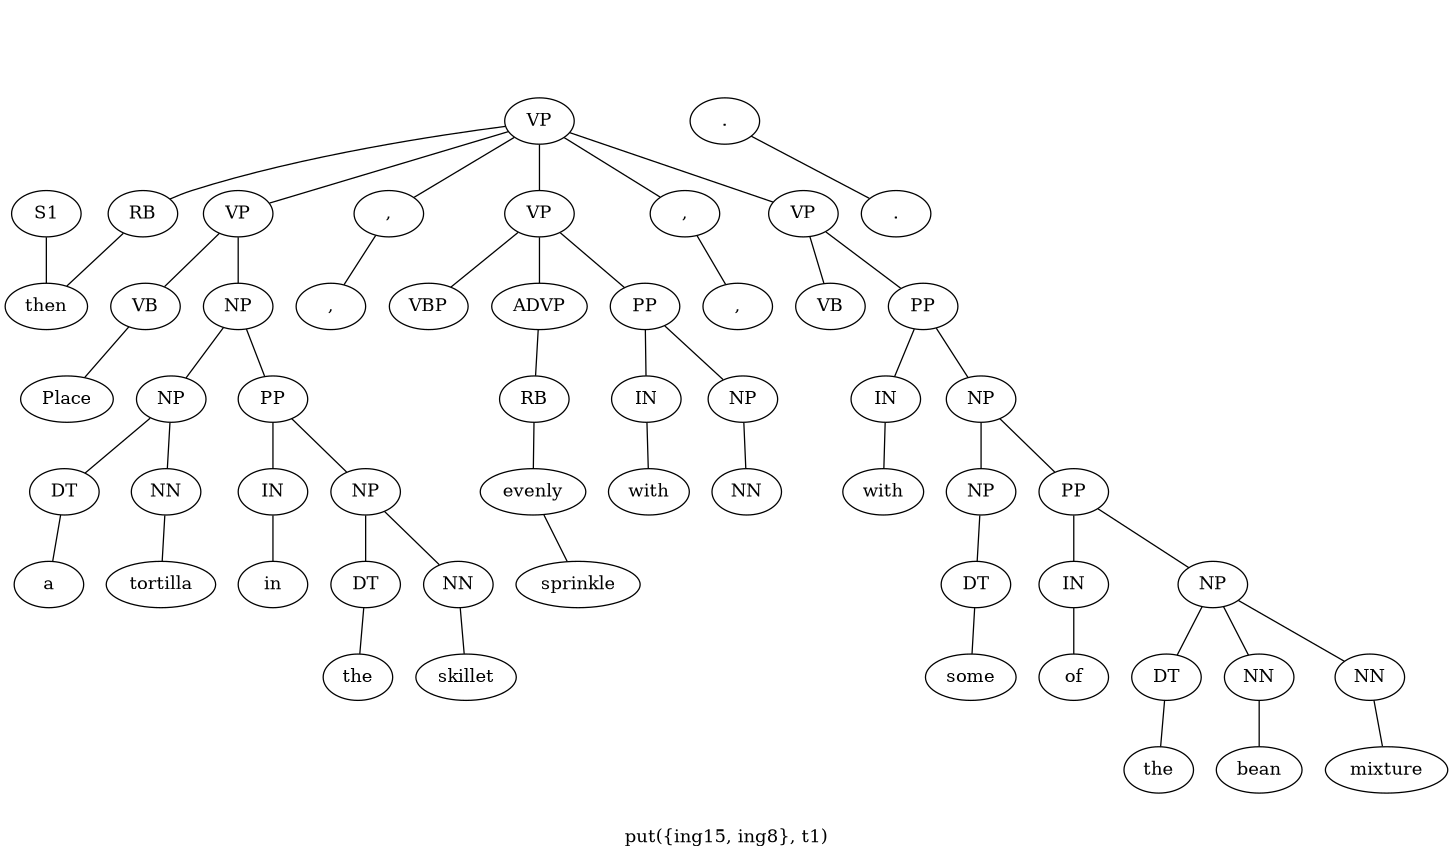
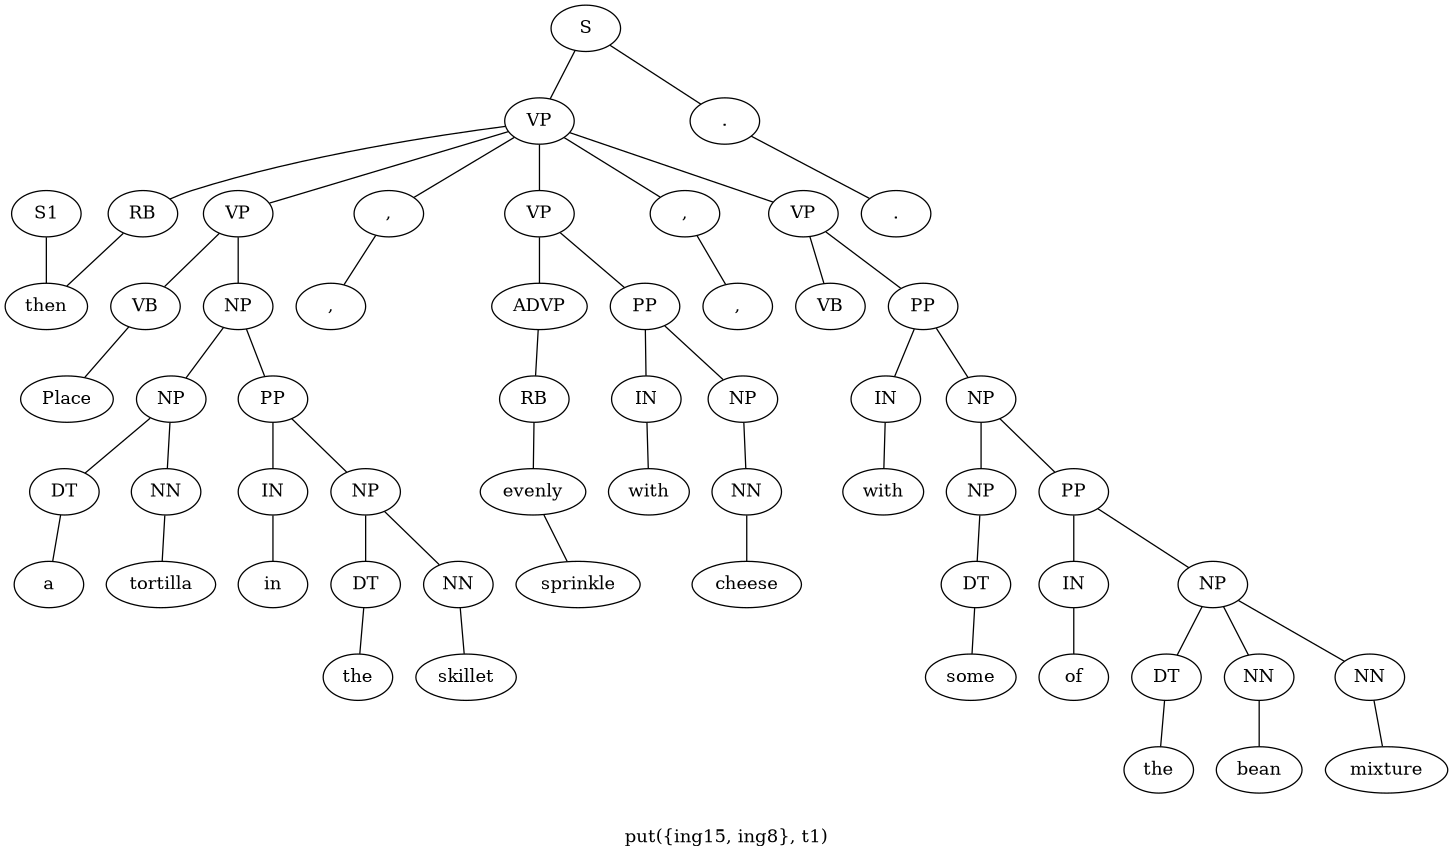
node "S": added
node "VBP": removed
node "cheese": added
